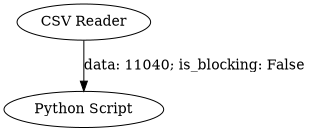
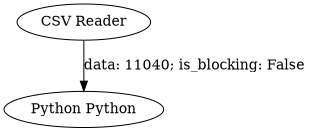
node "Python Script": label "Python Script" -> "Python Python"
